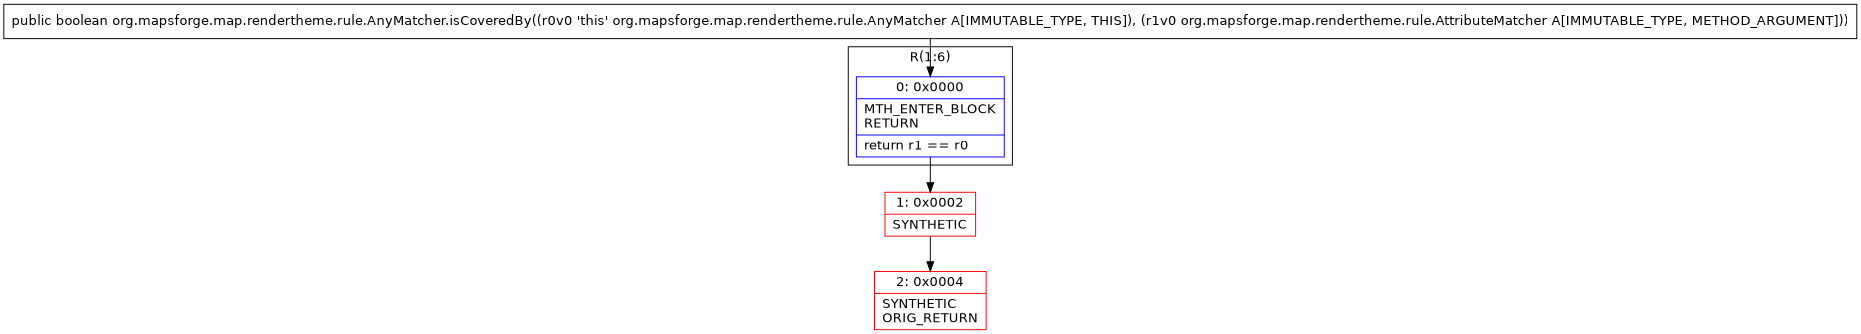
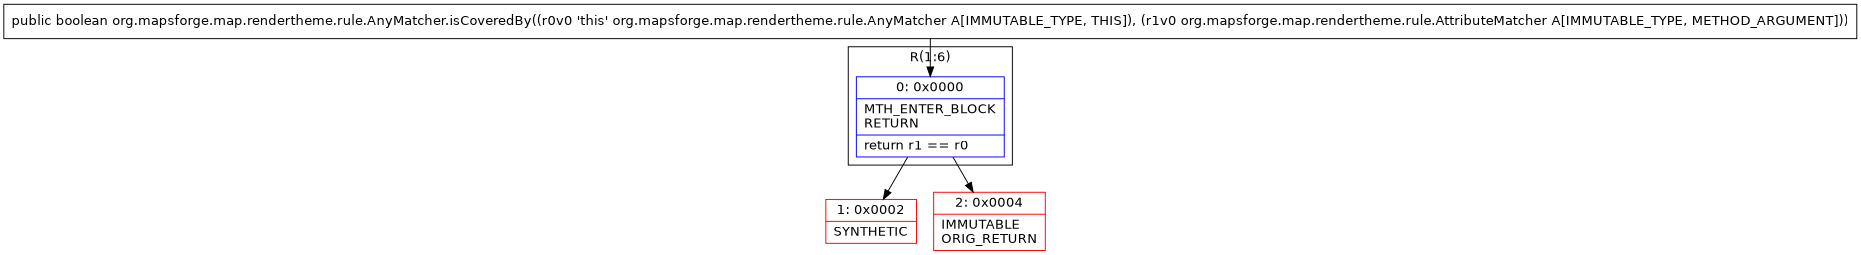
edge "1: 0x0002" -> "2: 0x0004": now "0: 0x0000" -> "2: 0x0004"
node "2: 0x0004": text "SYNTHETIC" -> "IMMUTABLE"
